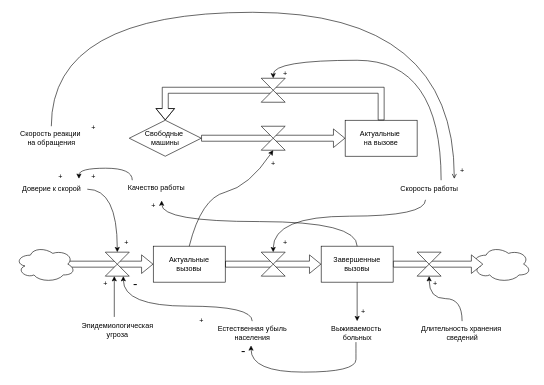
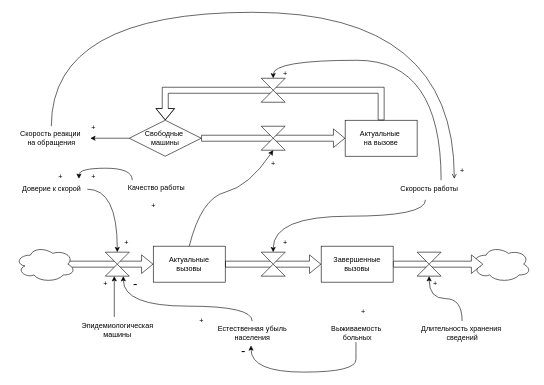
edge "Свободные машины" -> "Скорость реакции на обращения": added
edge "Завершенные вызовы" -> "Качество работы": removed
edge "Завершенные вызовы" -> "Выживаемость больных": removed
node "Эпидемиологическая угроза": label "Эпидемиологическая угроза" -> "Эпидемиологическая машины"
